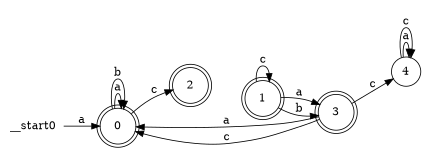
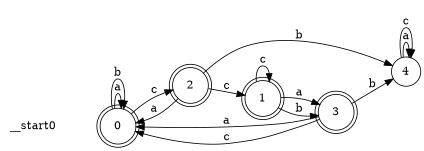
edge "2" -> "4": added, label "b"
edge "3" -> "4": label "c" -> "b"
edge "2" -> "1": added, label "c"
edge "__start0" -> "0": now "2" -> "0"
